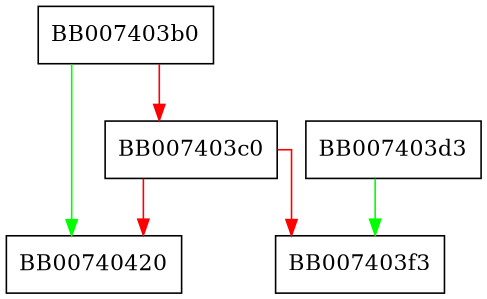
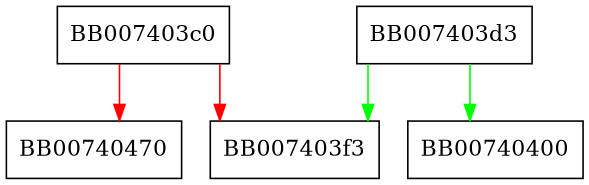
node "BB007403b0": removed
node "BB00740400": added
node "BB00740420": label "BB00740420" -> "BB00740470"
